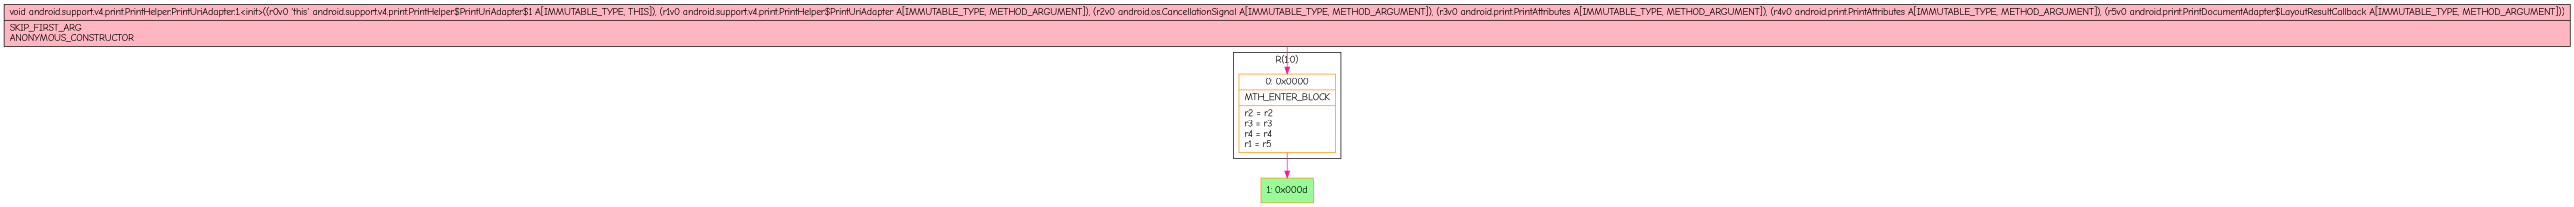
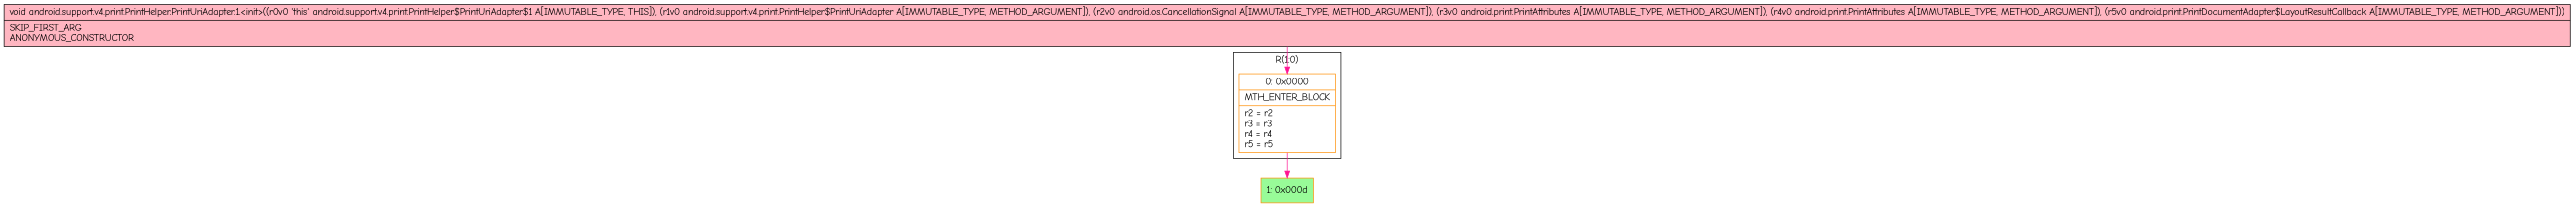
node "0: 0x0000": text "r1 = r5" -> "r5 = r5"
